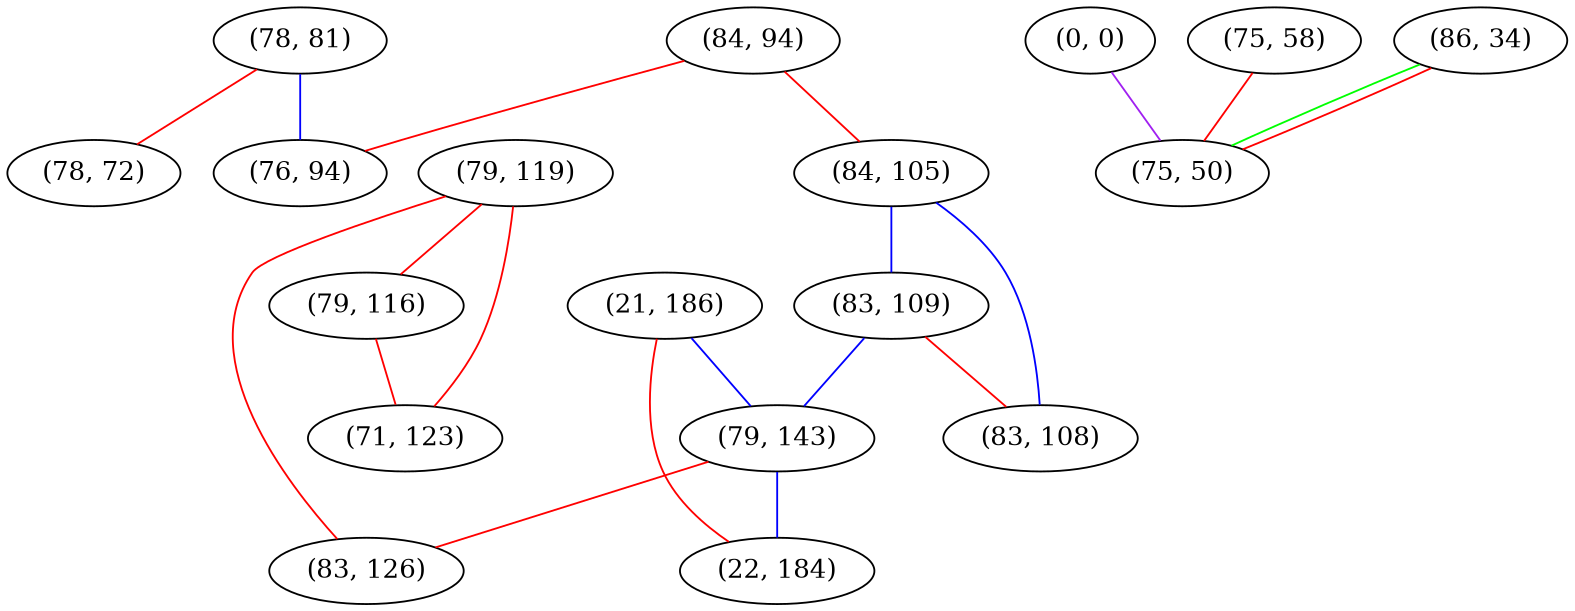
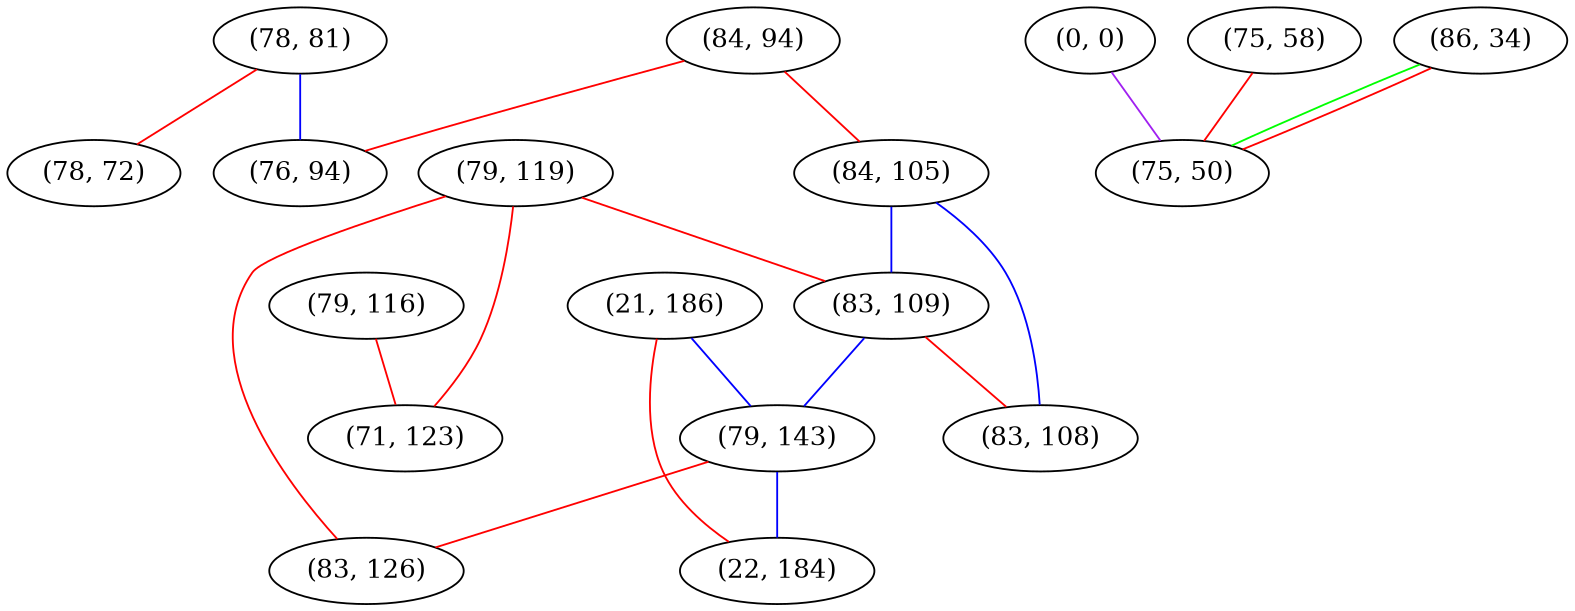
edge "(79, 119)" -- "(79, 116)": now "(79, 119)" -- "(83, 109)"
